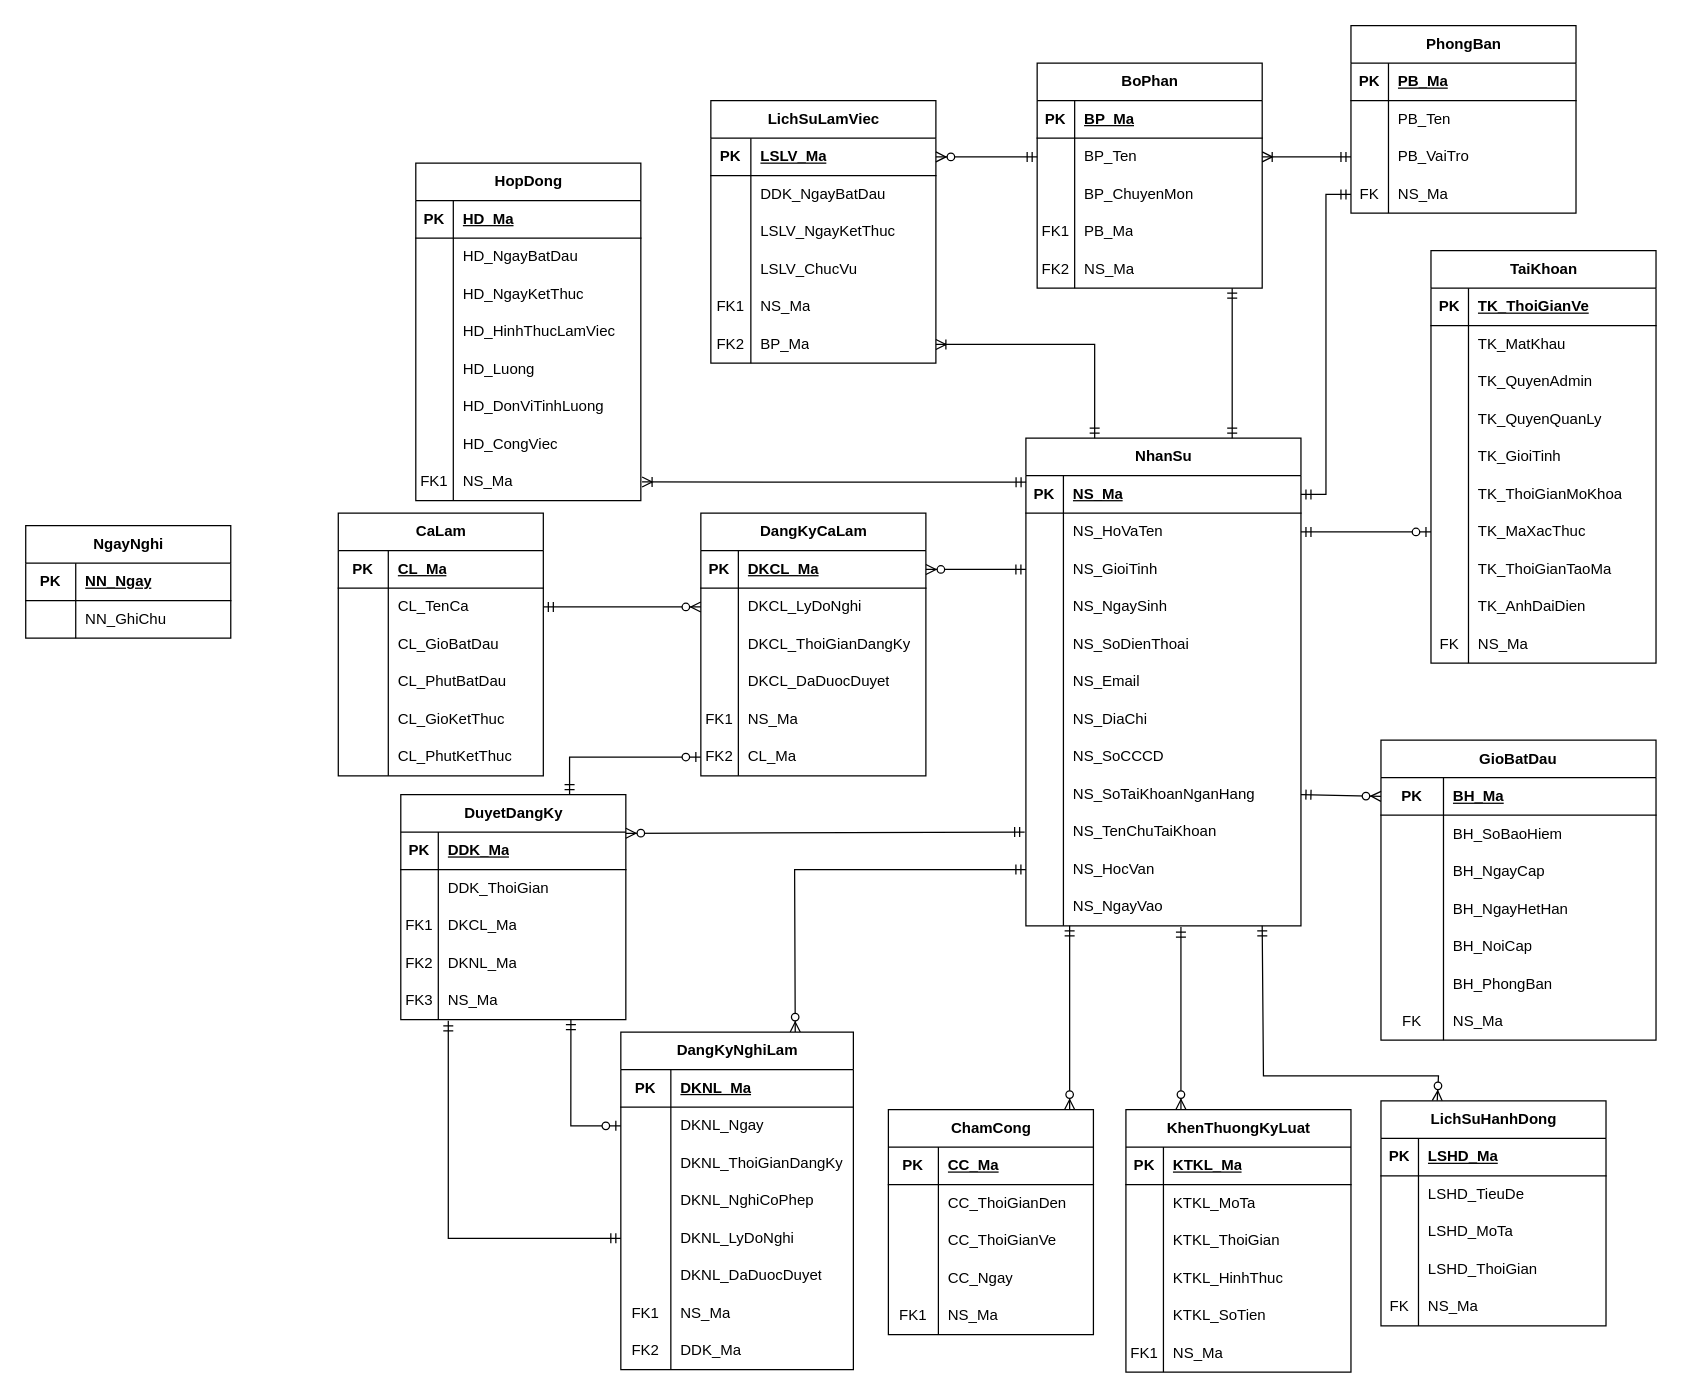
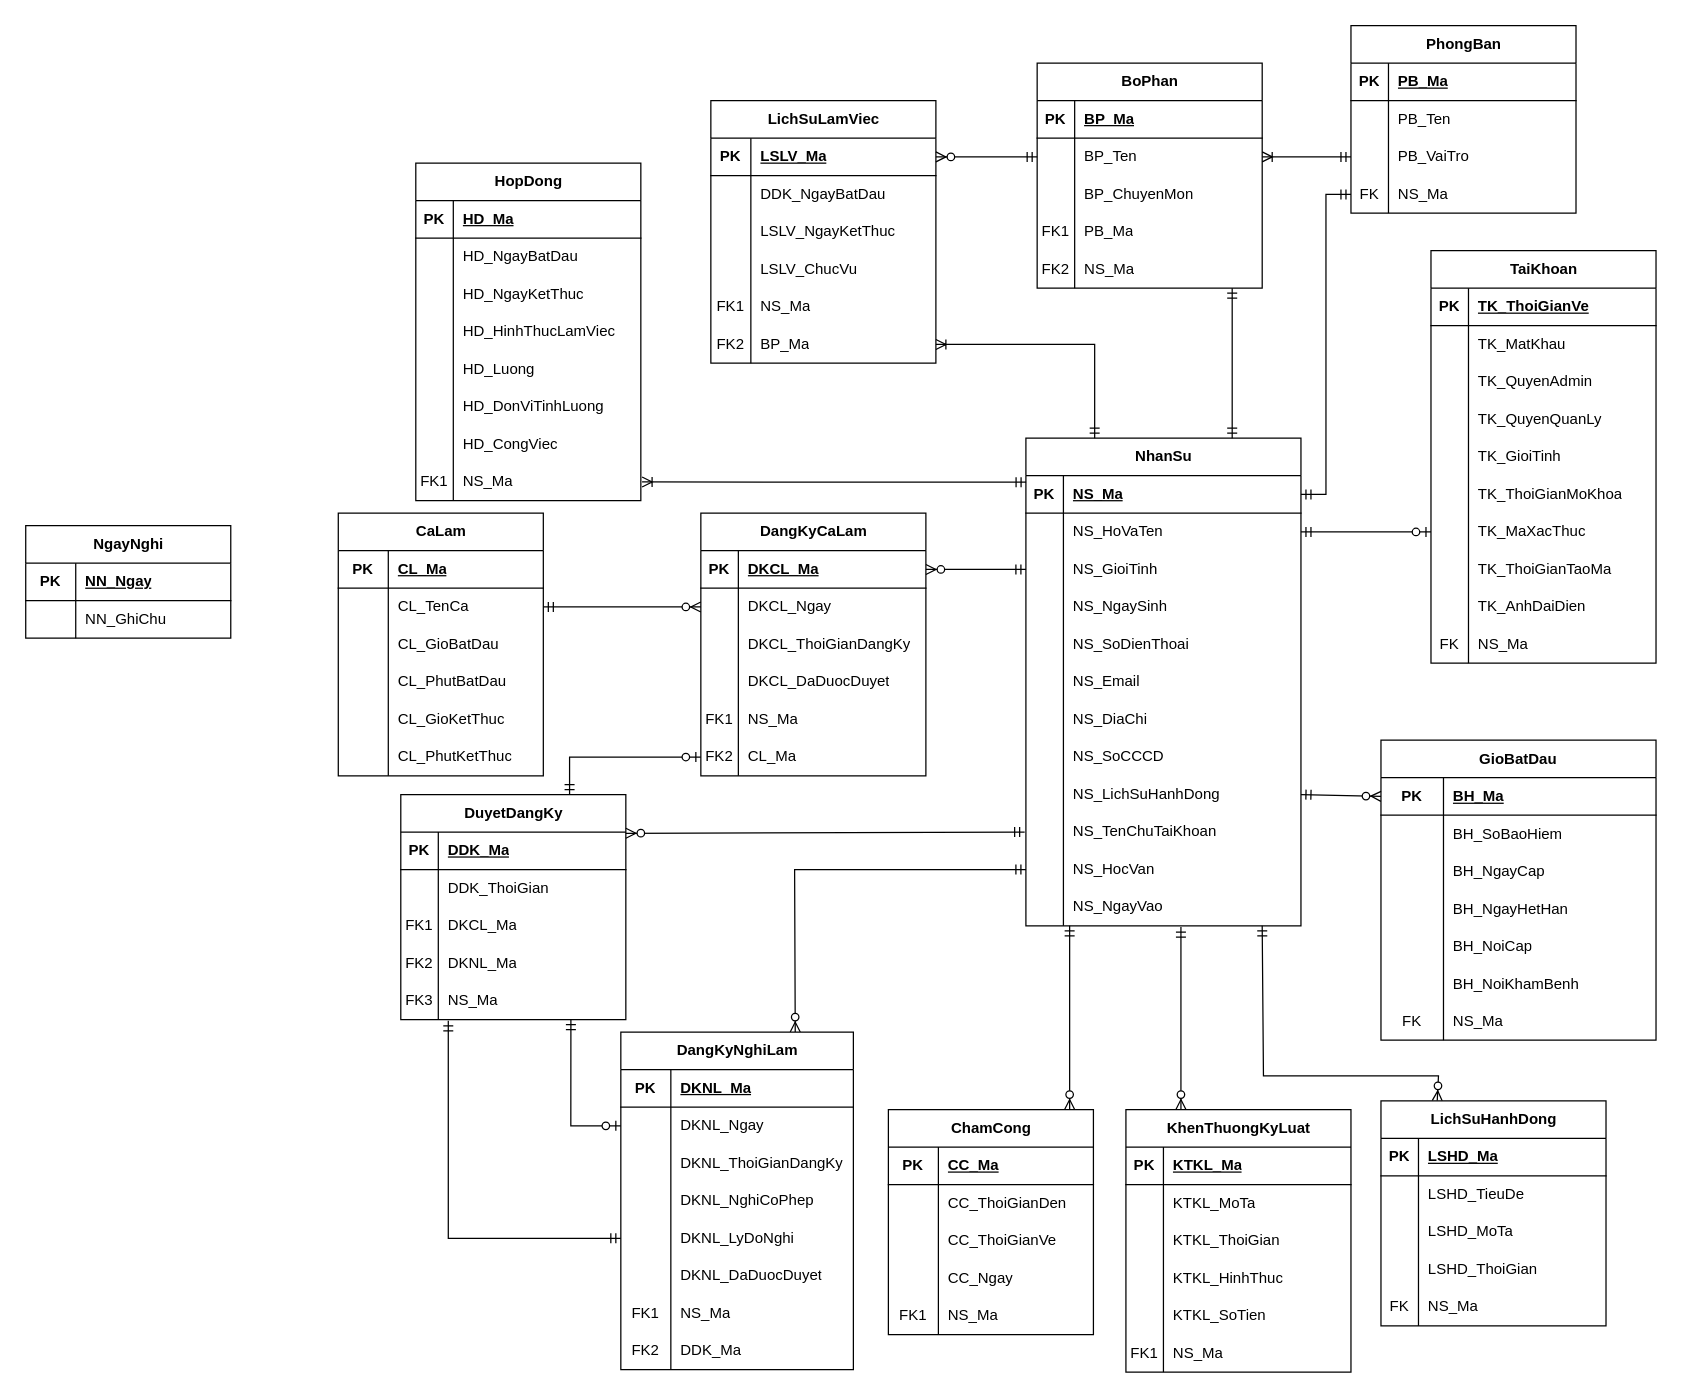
node "DKCL_LyDoNghi": label "DKCL_LyDoNghi" -> "DKCL_Ngay"
node "NS_SoTaiKhoanNganHang": label "NS_SoTaiKhoanNganHang" -> "NS_LichSuHanhDong"
node "BH_PhongBan": label "BH_PhongBan" -> "BH_NoiKhamBenh"
